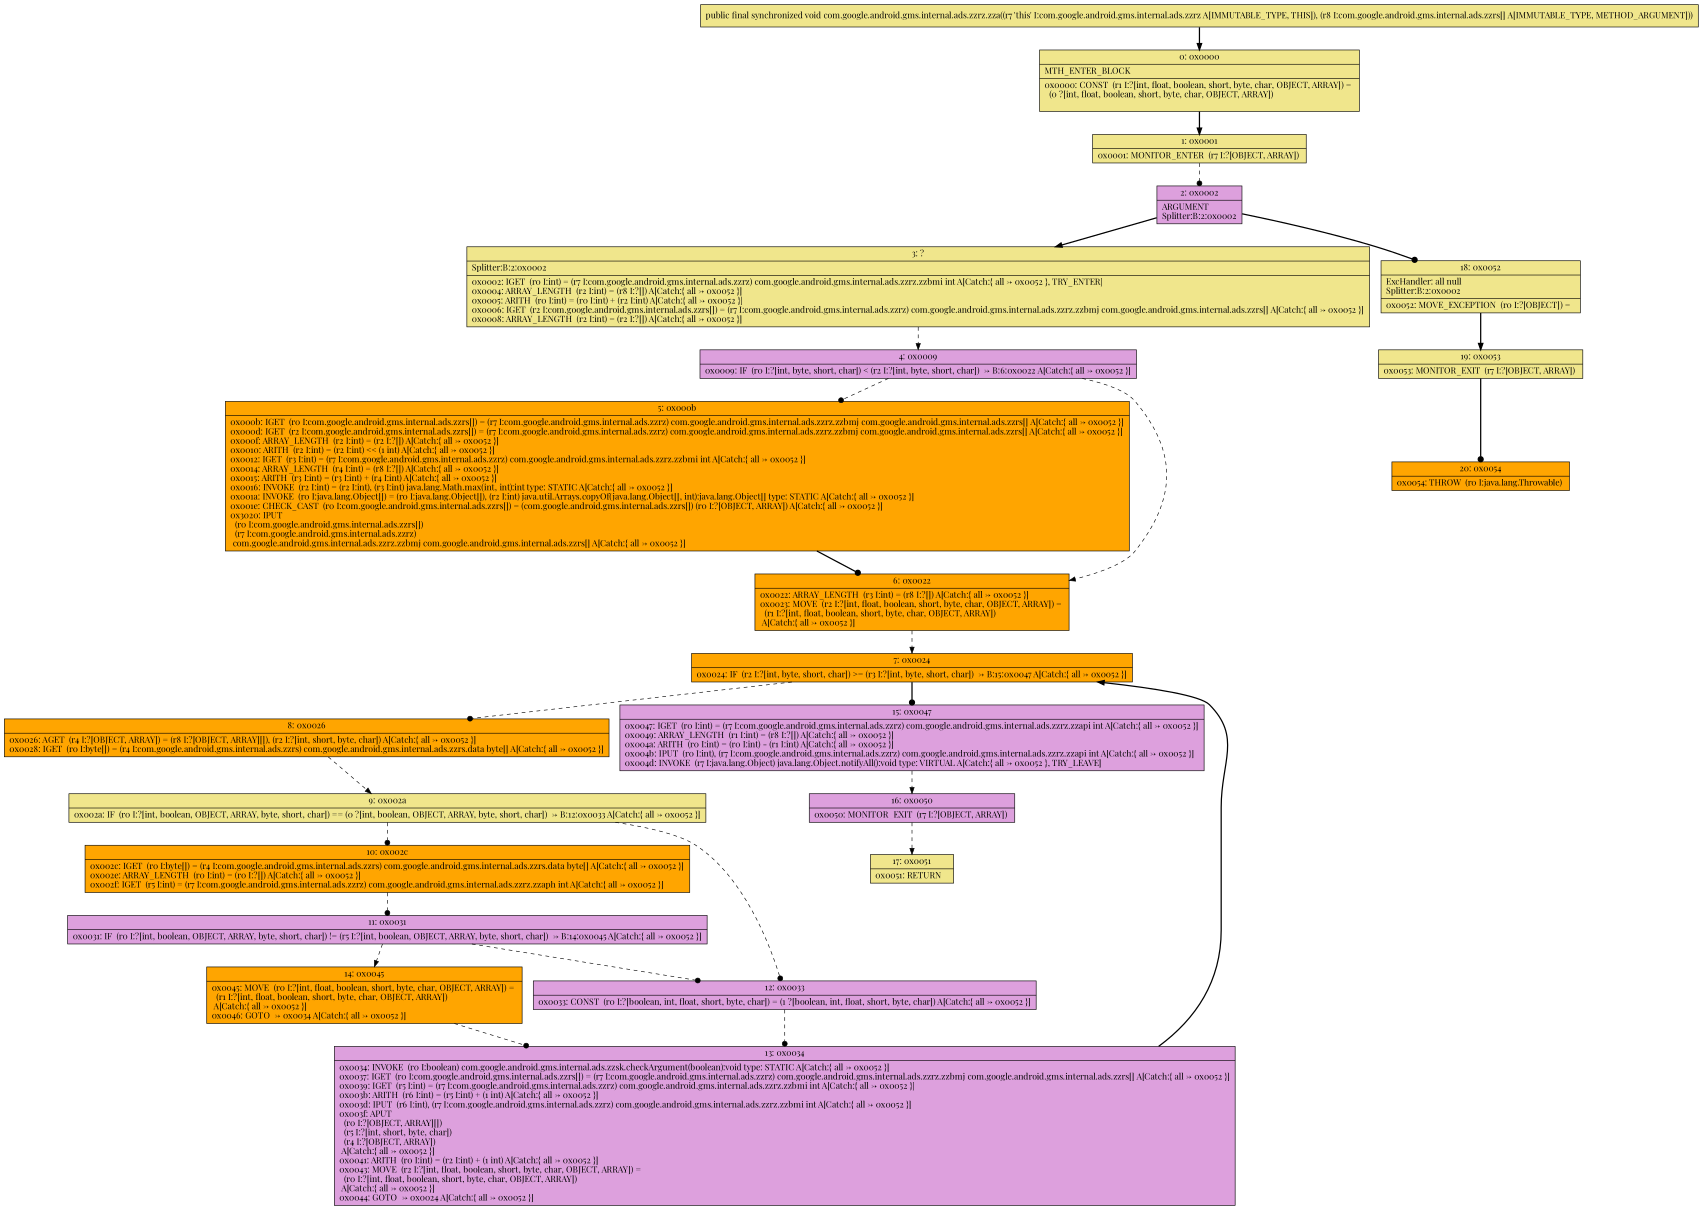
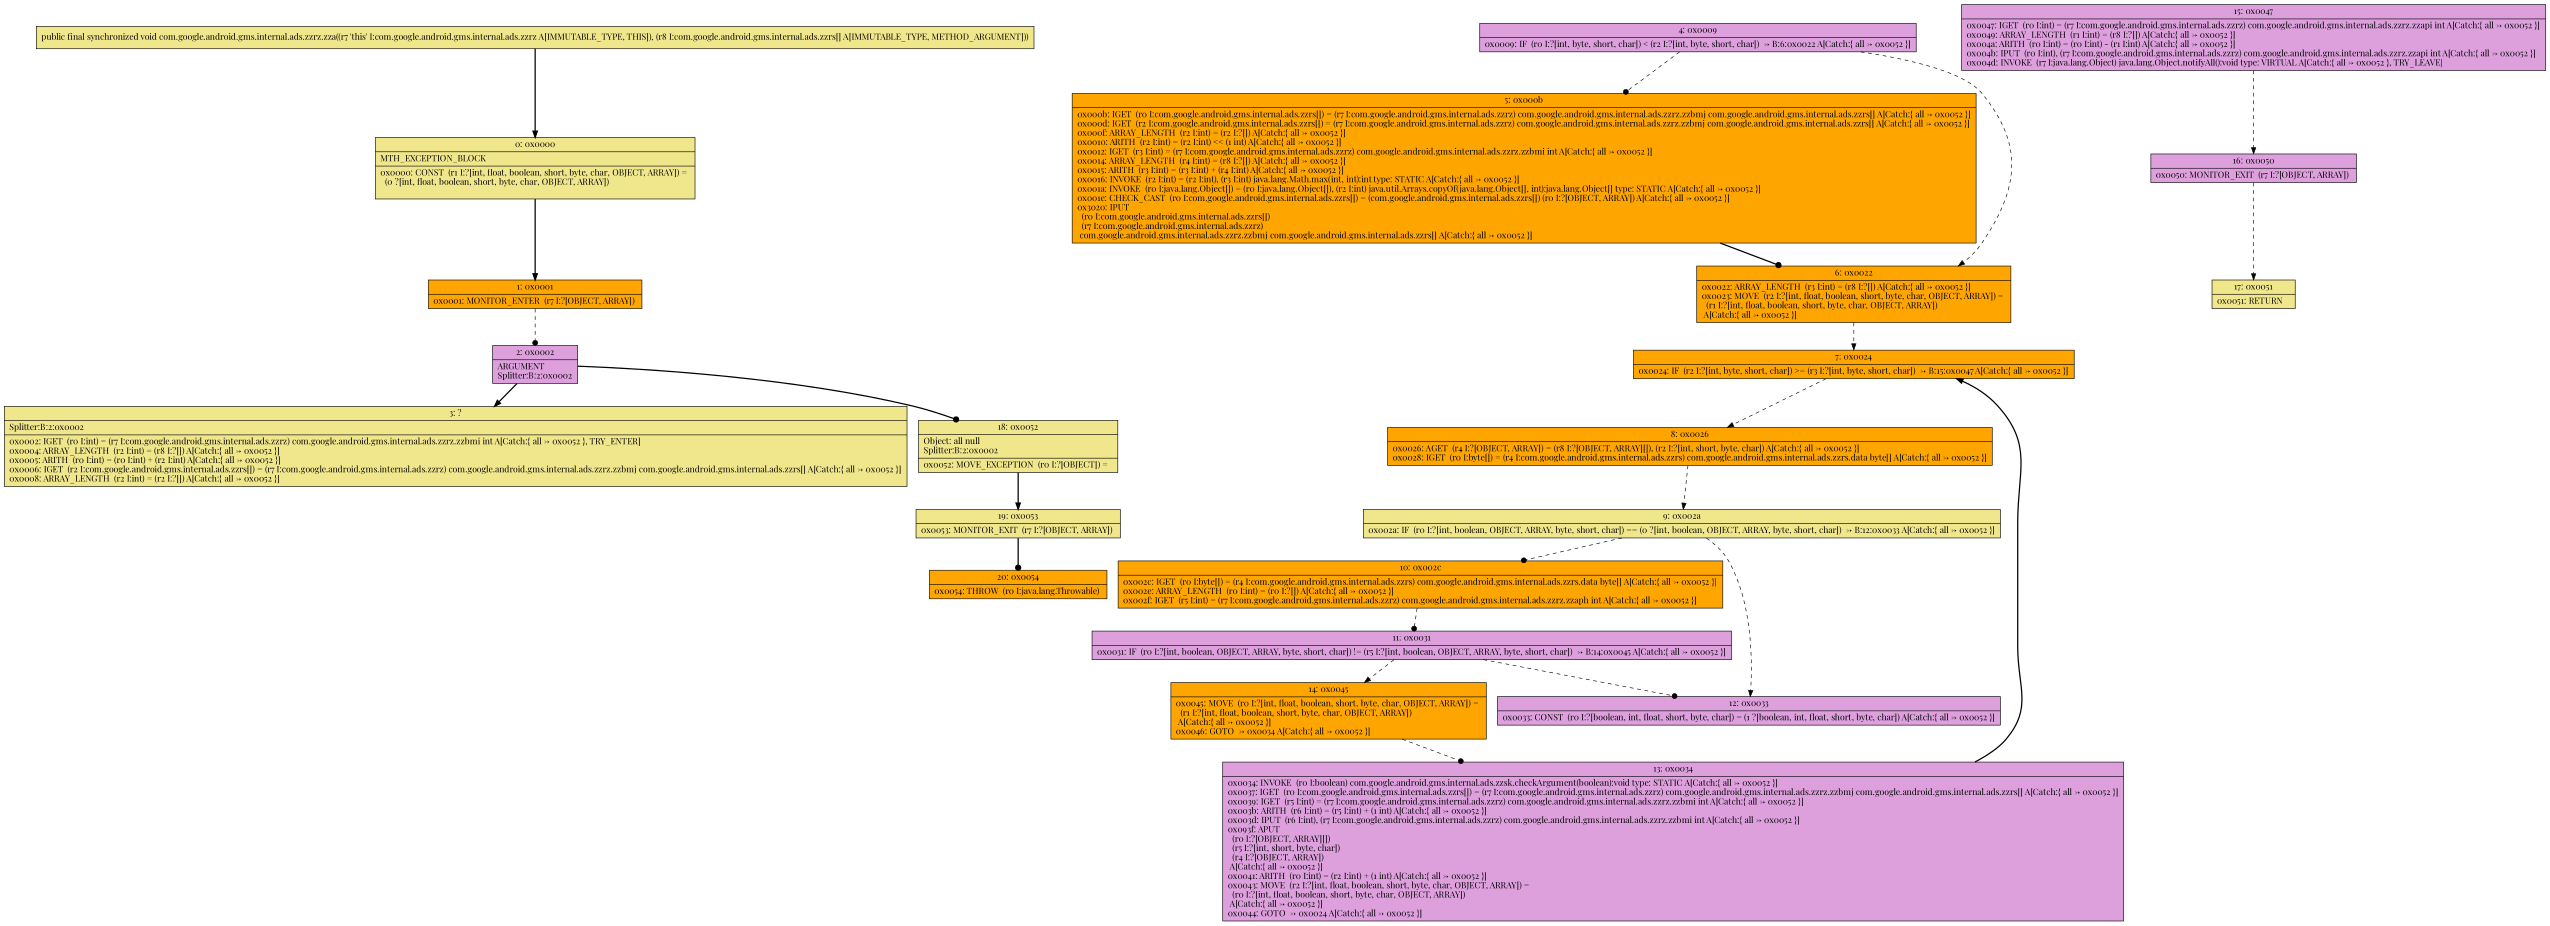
node "0: 0x0000": text "MTH_ENTER_BLOCK" -> "MTH_EXCEPTION_BLOCK"
node "1: 0x0001": fillcolor khaki -> orange
node "18: 0x0052": text "ExcHandler: all null" -> "Object: all null"
edge "3: ?" -> "4: 0x0009": removed
edge "7: 0x0024" -> "15: 0x0047": removed
edge "7: 0x0024" -> "8: 0x0026": arrowhead dot -> normal
edge "9: 0x002a" -> "12: 0x0033": arrowhead dot -> normal
edge "12: 0x0033" -> "13: 0x0034": removed
node "13: 0x0034": text "0x003f: APUT" -> "0x093f: APUT"
